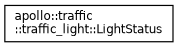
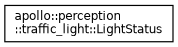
node "apollo::traffic ::traffic_light::LightStatus": label "apollo::traffic ::traffic_light::LightStatus" -> "apollo::perception ::traffic_light::LightStatus"
